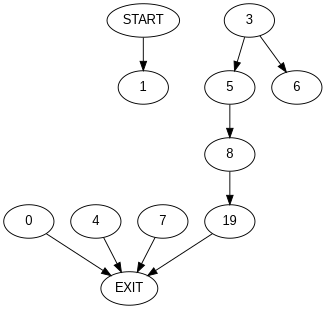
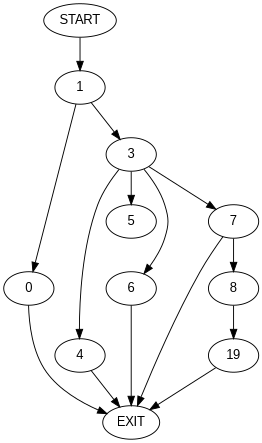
edge "5" -> "8": now "7" -> "8"
edge "1" -> "3": added
edge "1" -> "0": added
edge "3" -> "7": added
edge "3" -> "4": added
edge "6" -> "EXIT": added
